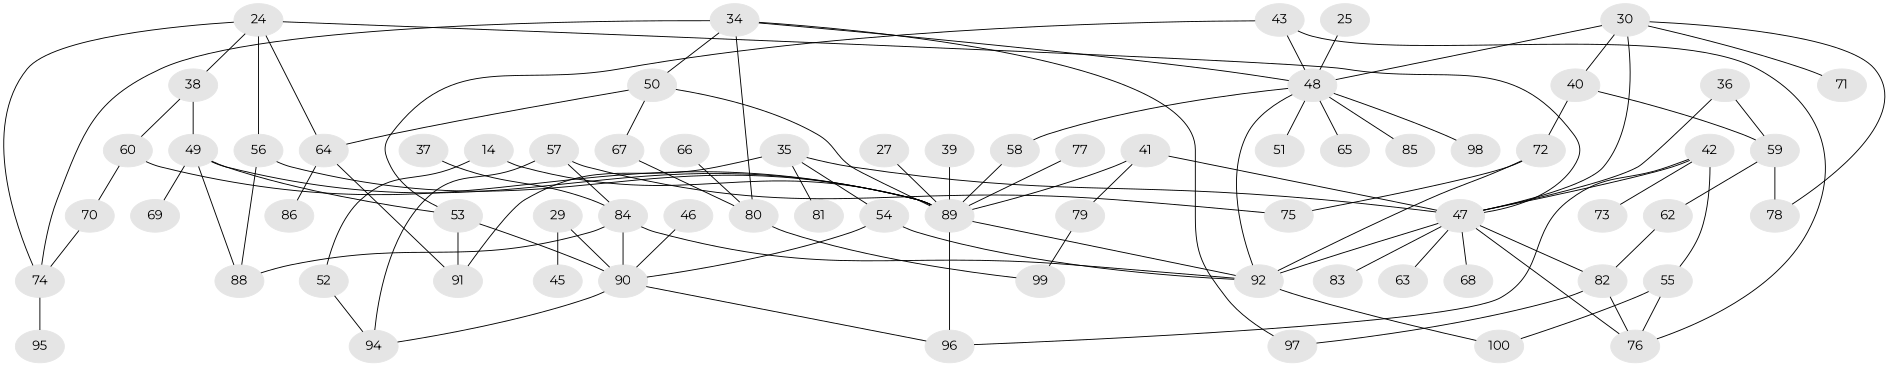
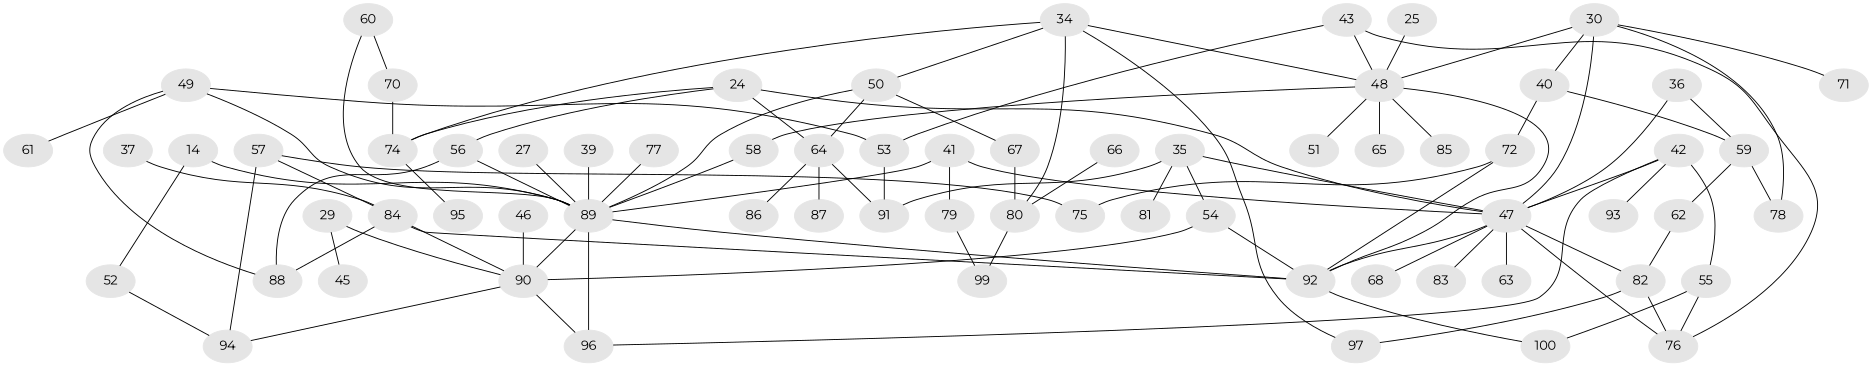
node "38": removed
node "98": removed
node "69": label "69" -> "61"
node "87": added
node "73": label "73" -> "93"
edge "53" -- "90": now "89" -- "90"
